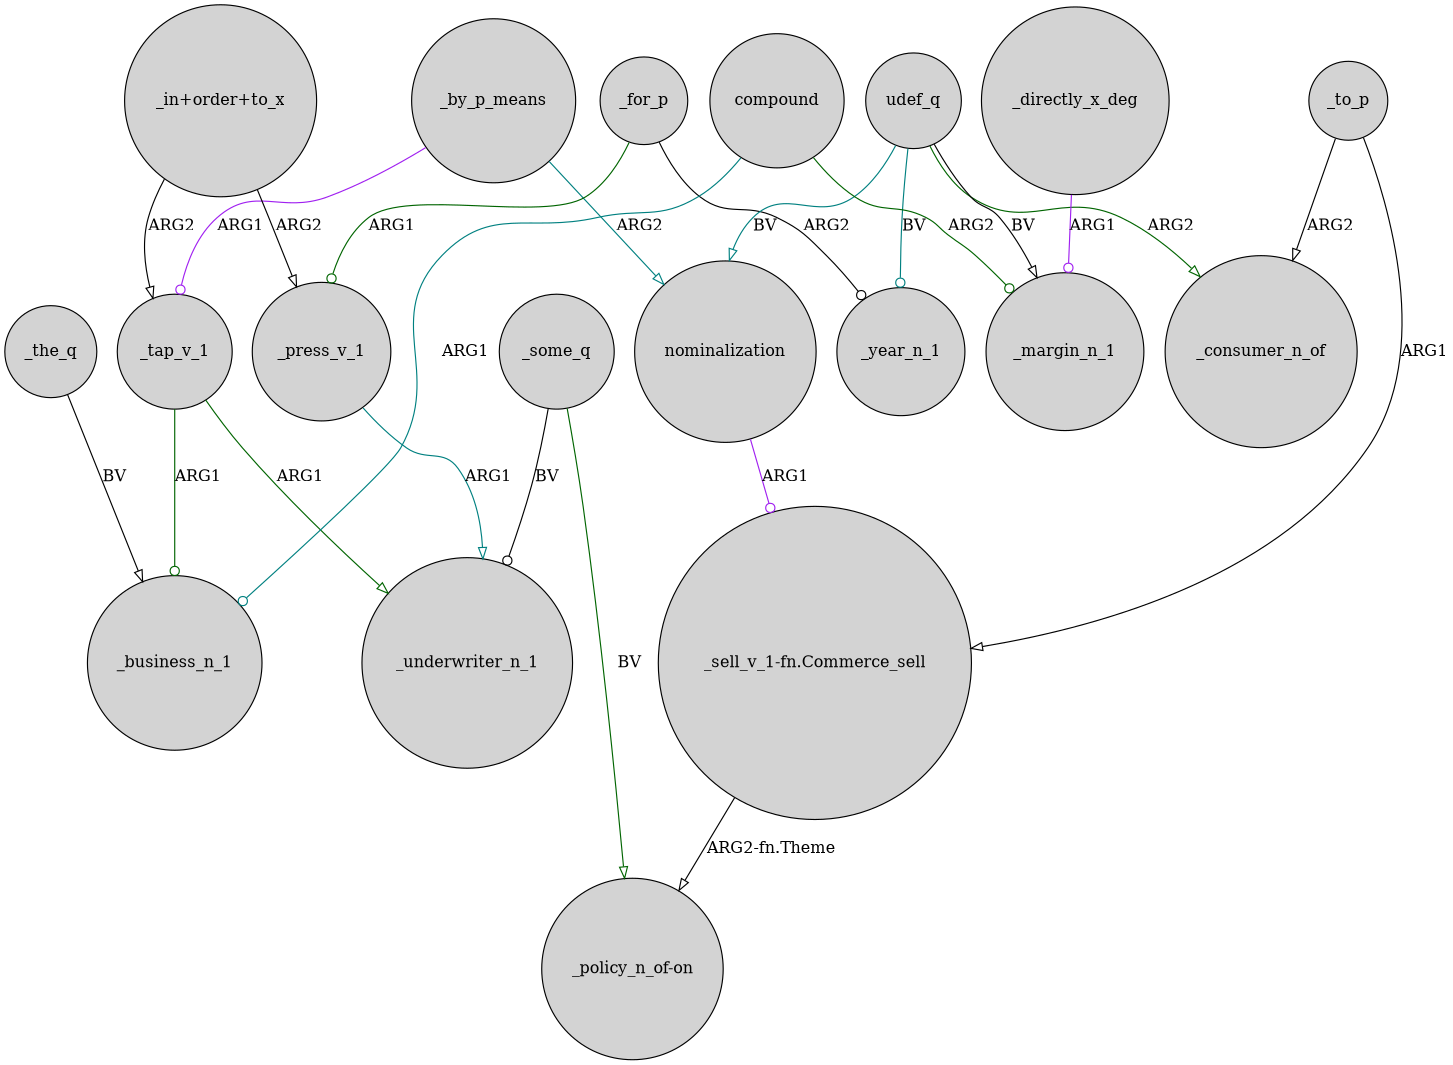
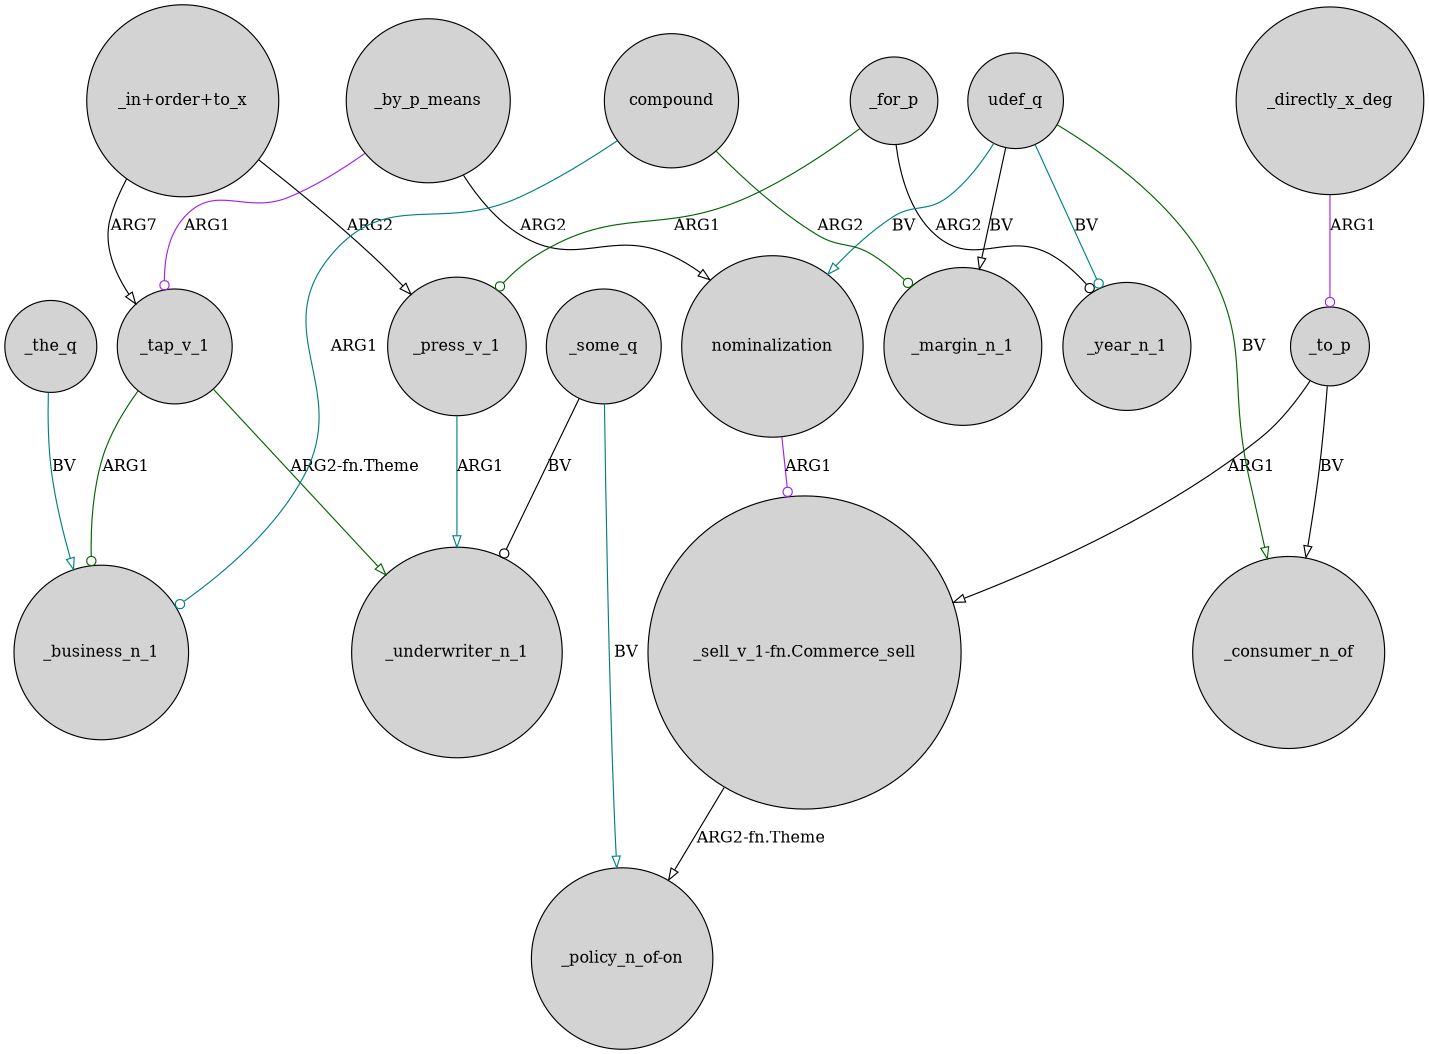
edge "_by_p_means" -> "nominalization": color teal -> black
edge "_in+order+to_x" -> "_tap_v_1": label "ARG2" -> "ARG7"
edge "udef_q" -> "_consumer_n_of": label "ARG2" -> "BV"
edge "_to_p" -> "_consumer_n_of": label "ARG2" -> "BV"
edge "_directly_x_deg" -> "_margin_n_1": now "_directly_x_deg" -> "_to_p"
edge "_tap_v_1" -> "_underwriter_n_1": label "ARG1" -> "ARG2-fn.Theme"
edge "_the_q" -> "_business_n_1": color black -> teal
edge "_some_q" -> "_policy_n_of-on": color darkgreen -> teal
